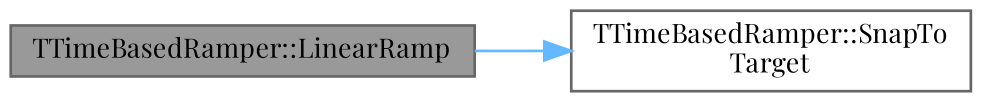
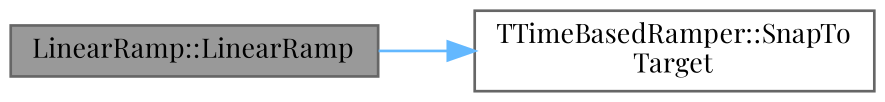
node "TTimeBasedRamper::LinearRamp": label "TTimeBasedRamper::LinearRamp" -> "LinearRamp::LinearRamp"
